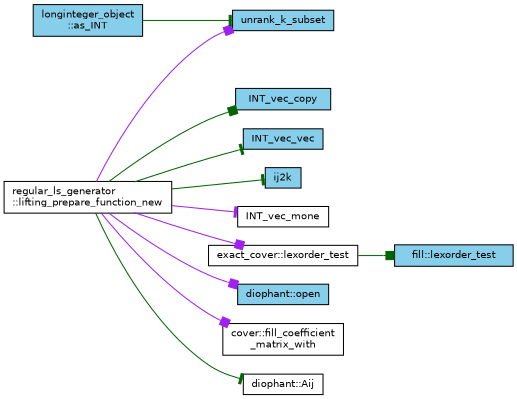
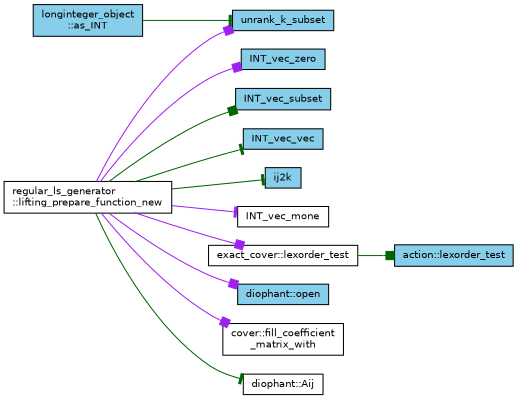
node "INT_vec_zero": added
node "INT_vec_copy": label "INT_vec_copy" -> "INT_vec_subset"
node "fill::lexorder_test": label "fill::lexorder_test" -> "action::lexorder_test"
